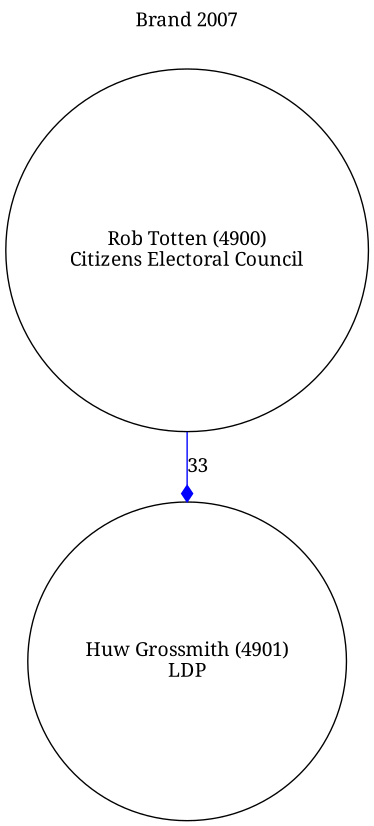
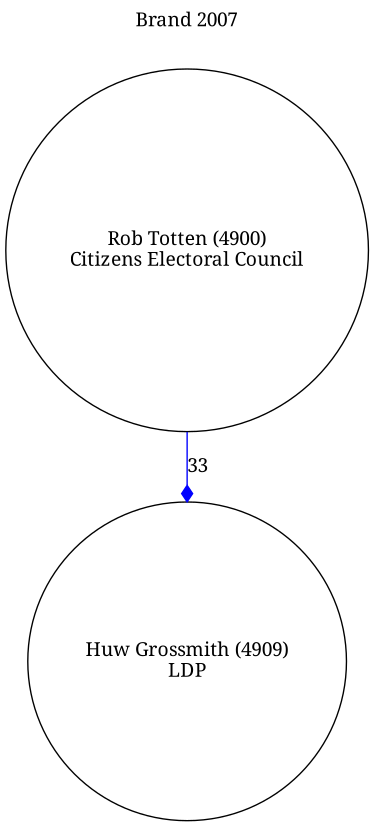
node "Huw Grossmith (4901) LDP": label "Huw Grossmith (4901) LDP" -> "Huw Grossmith (4909) LDP"
